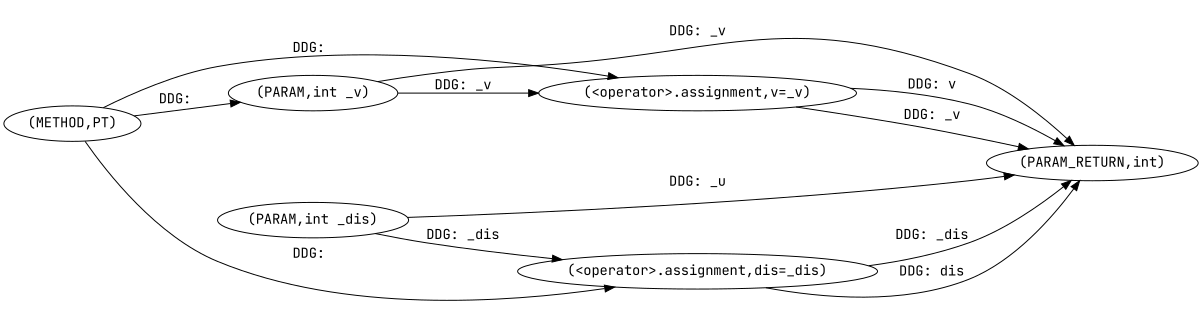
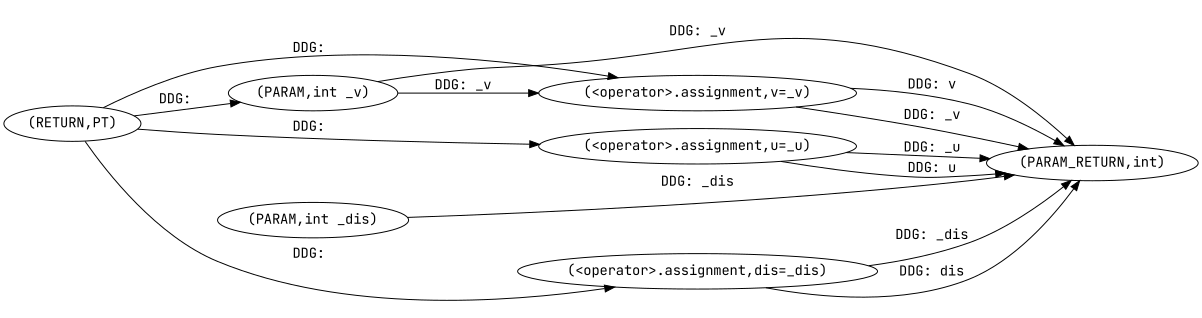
node "(METHOD,PT)": label "(METHOD,PT)" -> "(RETURN,PT)"
node "(<operator>.assignment,u=_u)": added
edge "(PARAM,int _dis)" -> "(PARAM_RETURN,int)": label "DDG: _u" -> "DDG: _dis"
edge "(PARAM,int _dis)" -> "(<operator>.assignment,dis=_dis)": removed, label "DDG: _dis"
